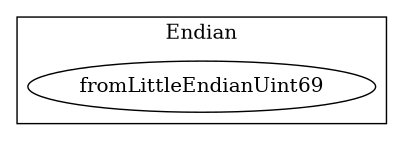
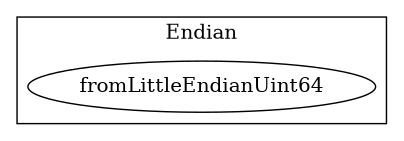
node "fromLittleEndianUint69": label "fromLittleEndianUint69" -> "fromLittleEndianUint64"
